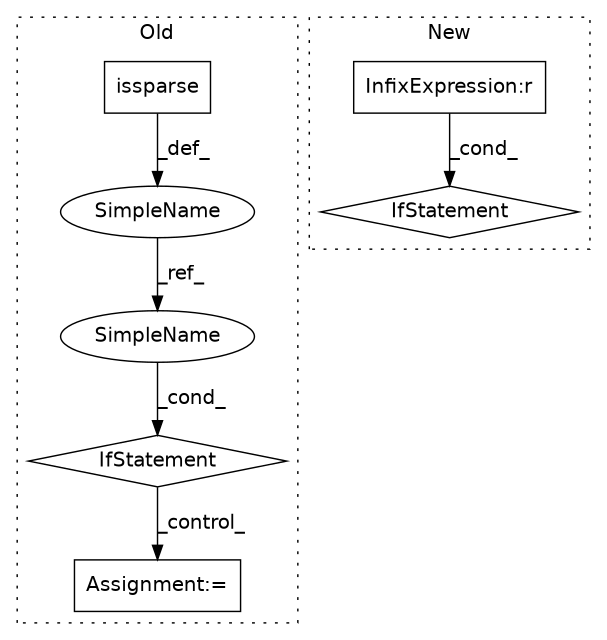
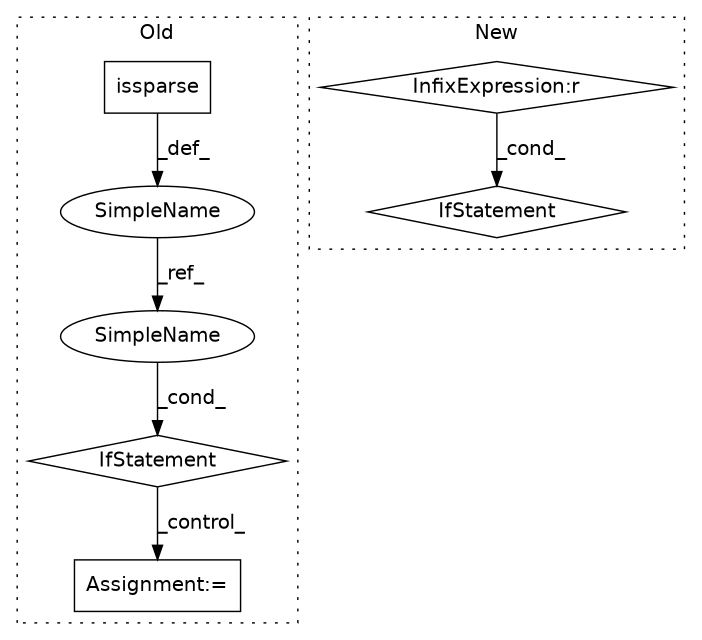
node "InfixExpression:r": shape box -> diamond
